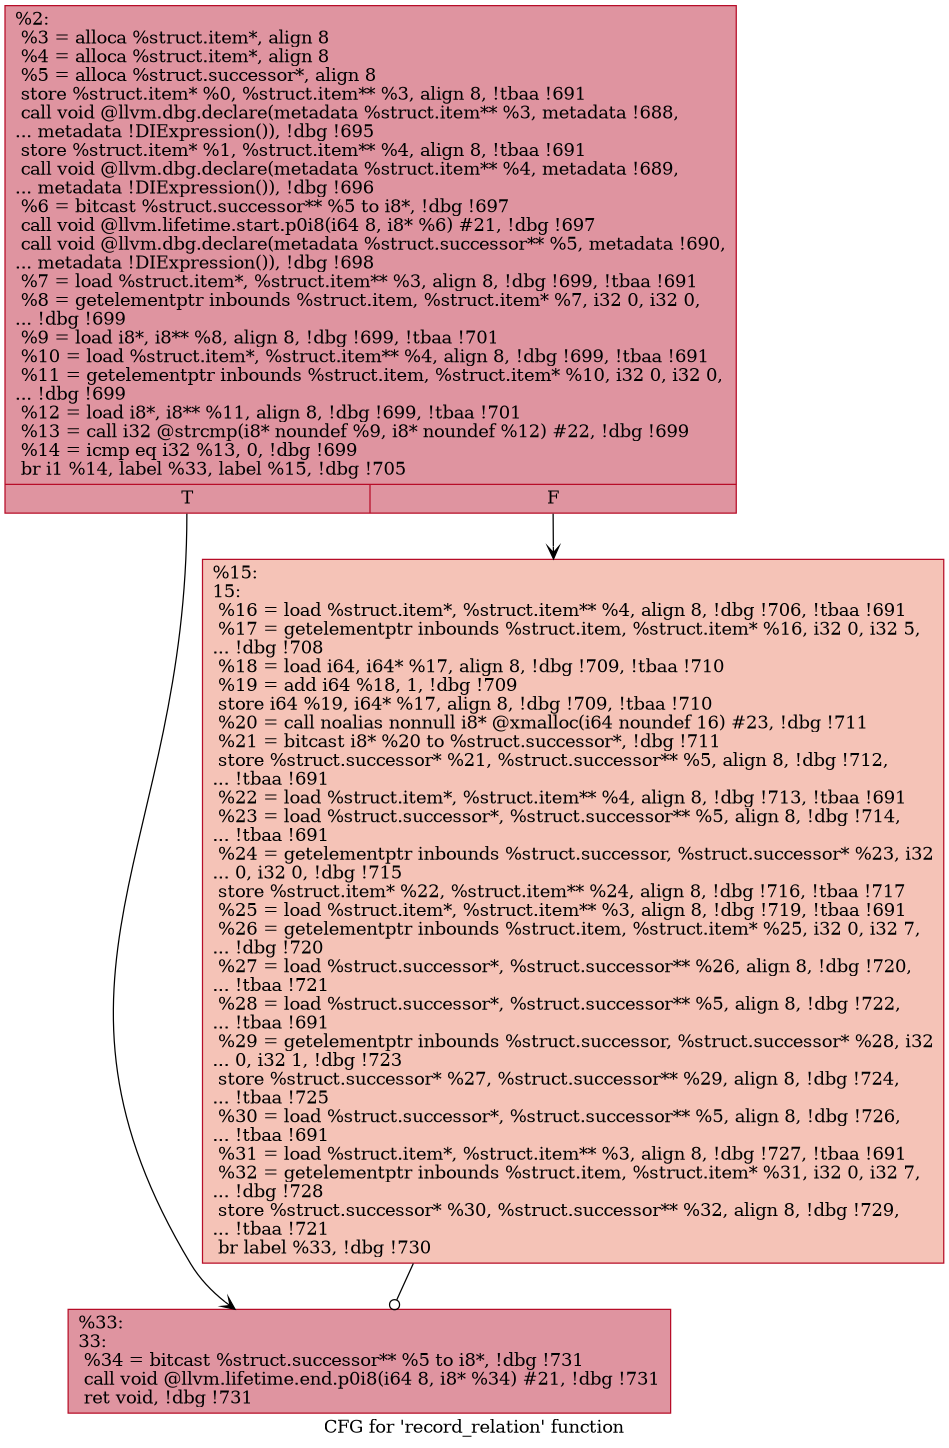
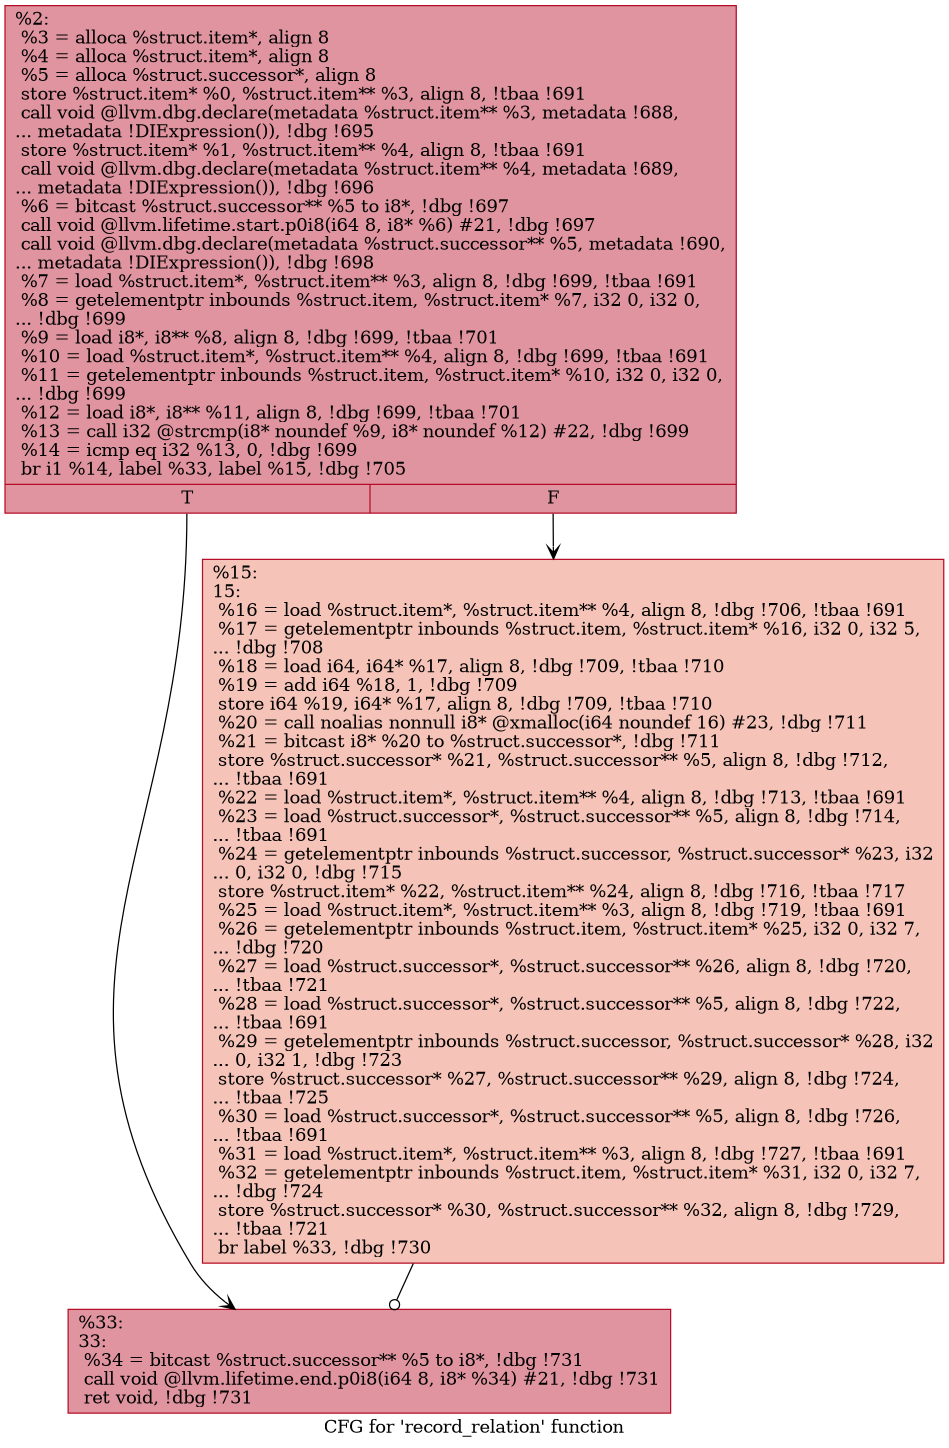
node "%15:": text "... !dbg !728" -> "... !dbg !724"
